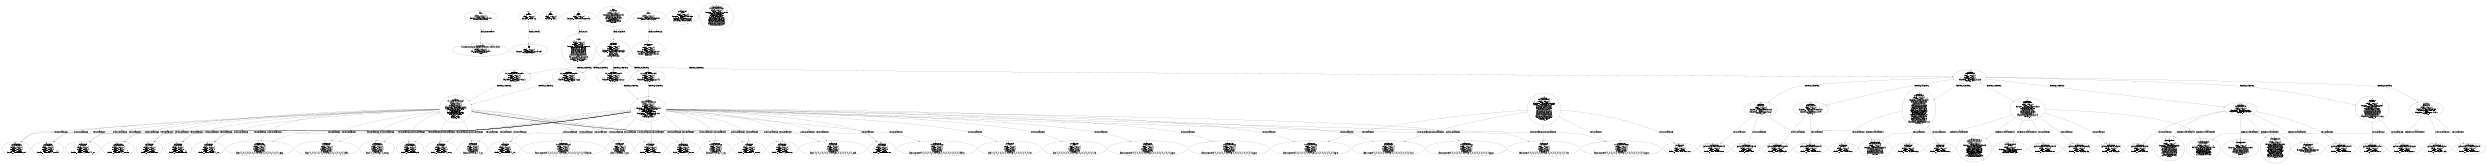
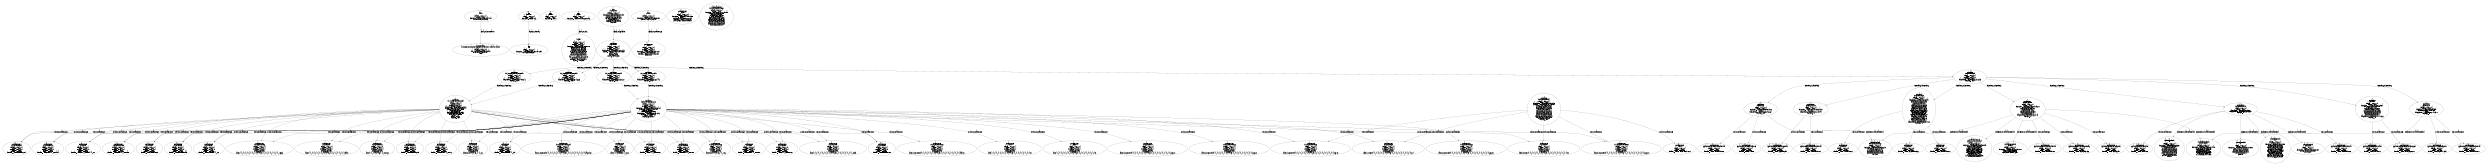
node "Studies": text "for us, but I have decided to" -> "for us, flavour I have decided to"
